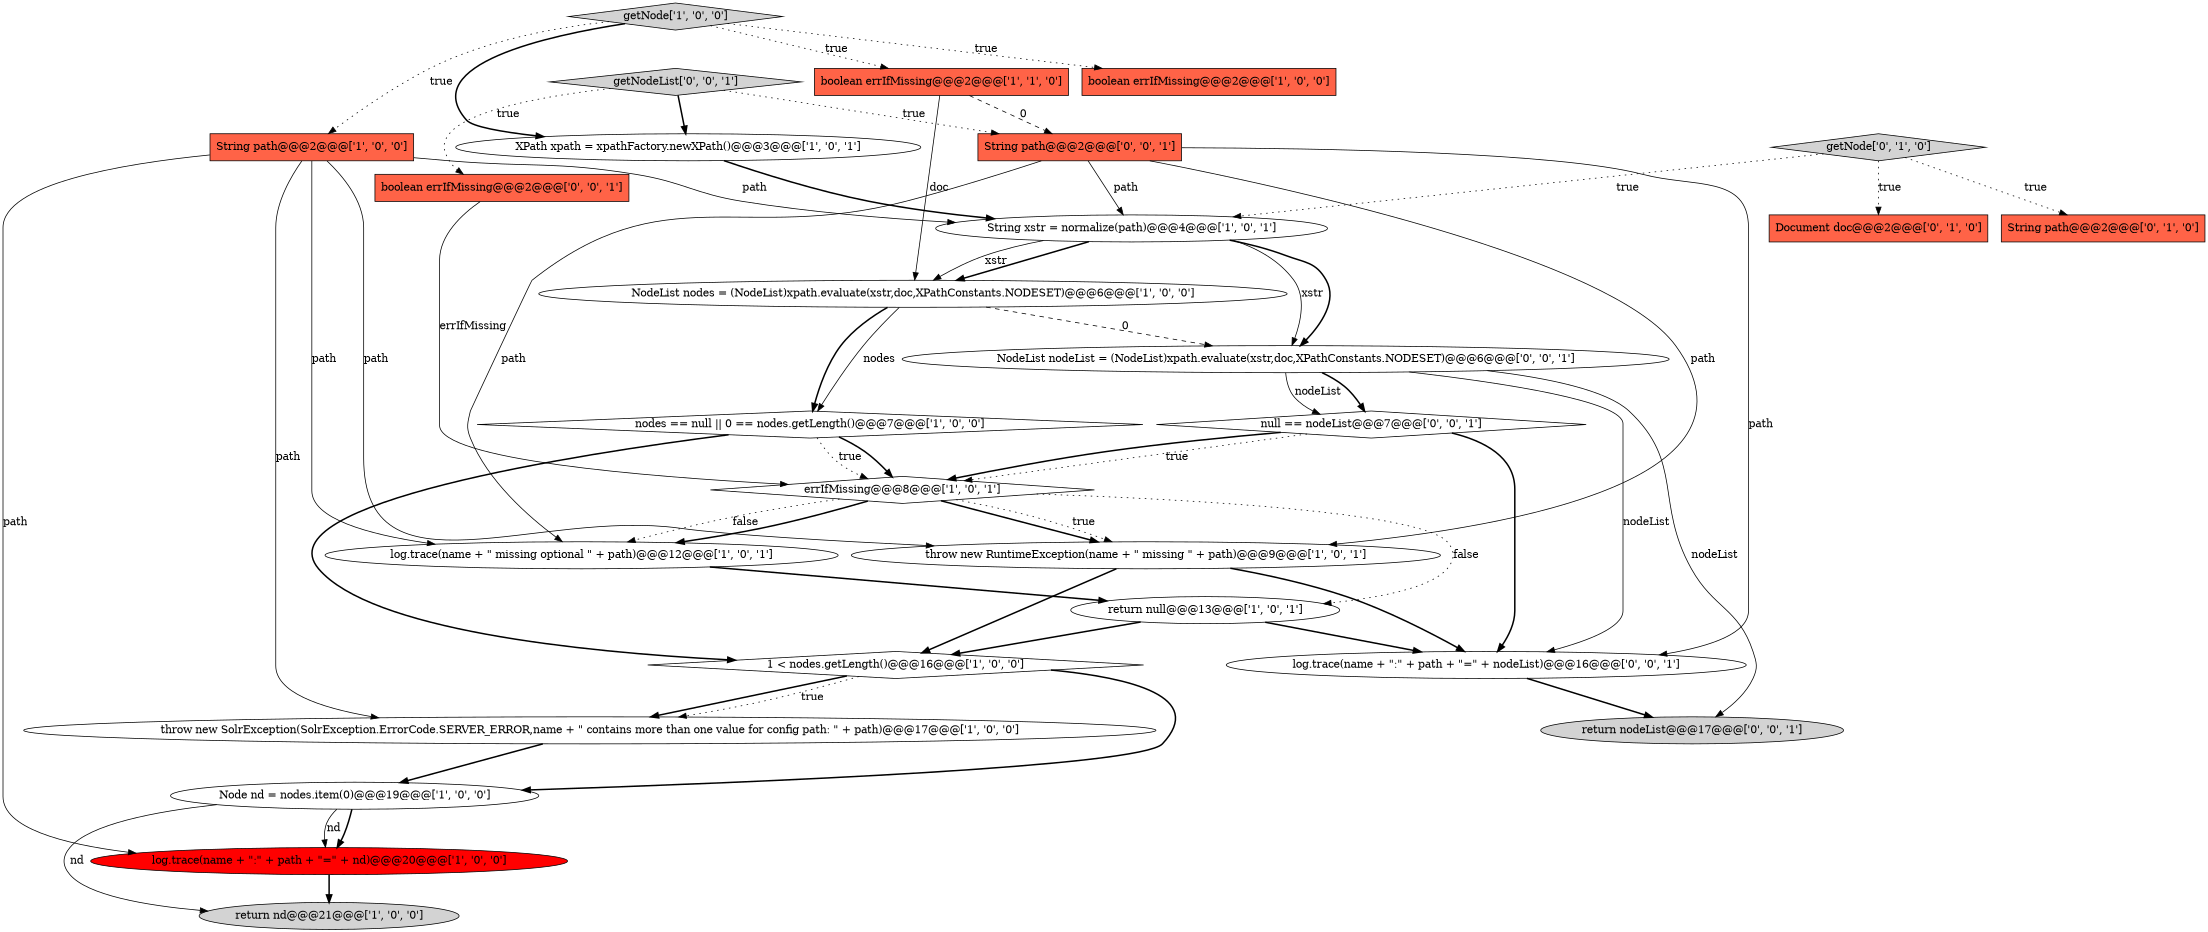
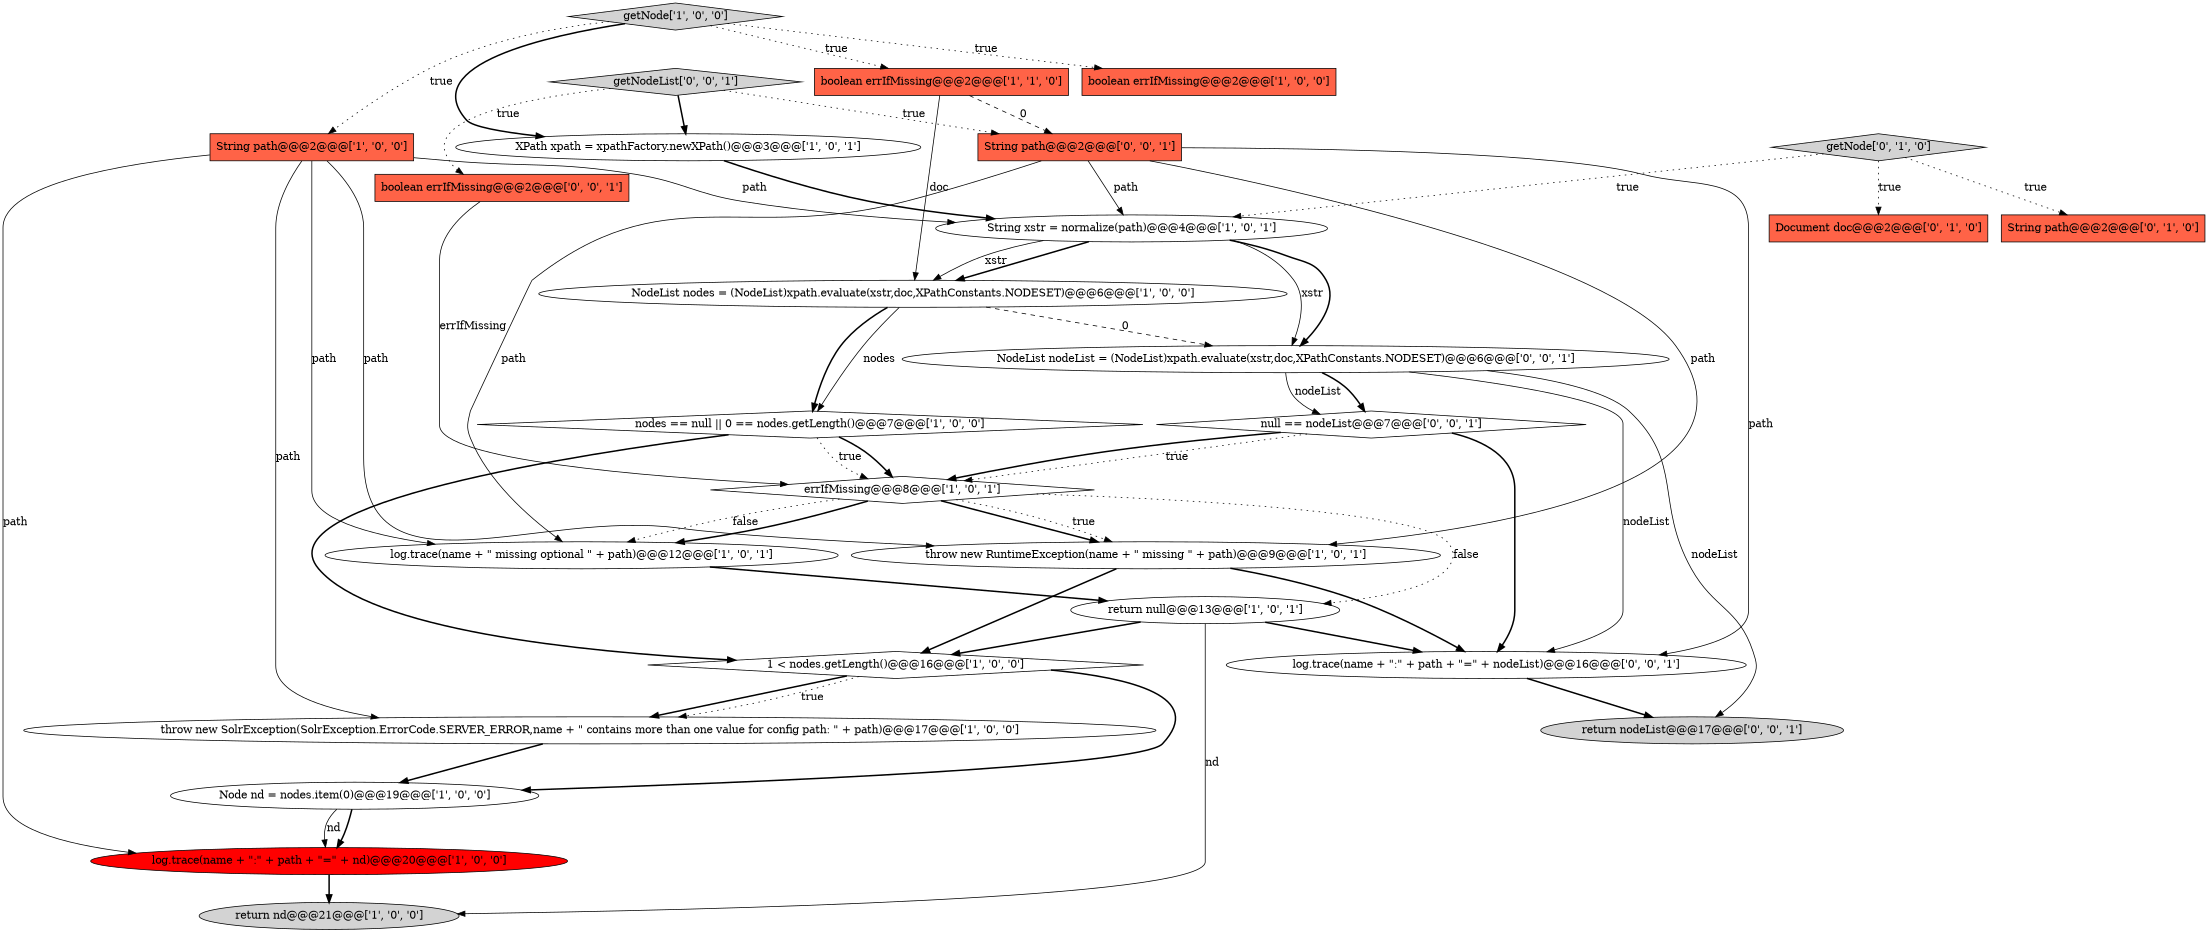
edge "Node nd = nodes.item(0)@@@19@@@['1', '0', '0']" -> "return nd@@@21@@@['1', '0', '0']": now "return null@@@13@@@['1', '0', '1']" -> "return nd@@@21@@@['1', '0', '0']"
